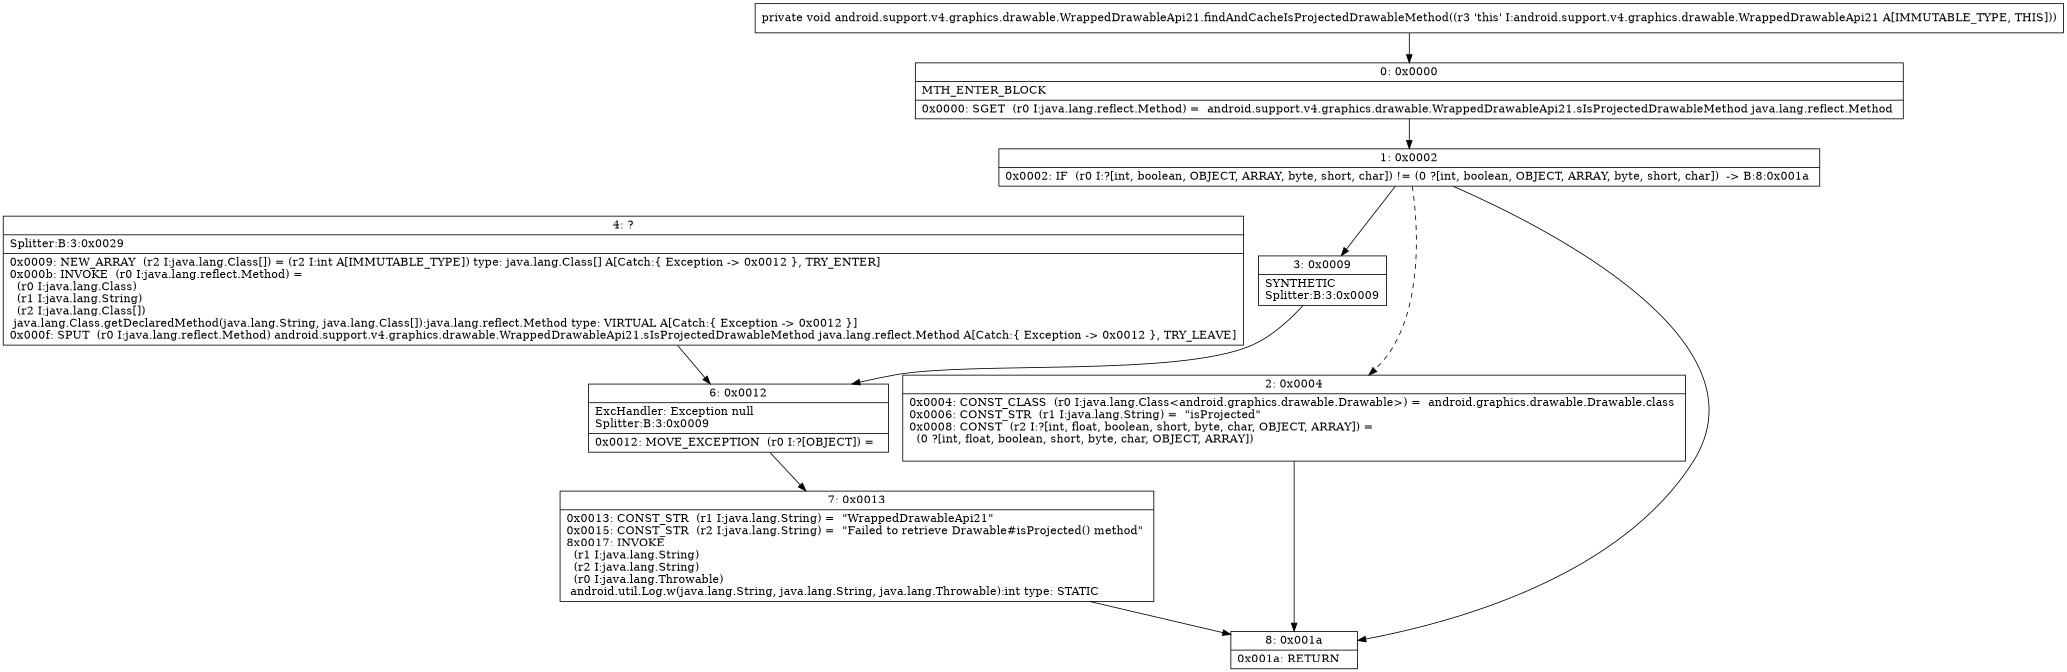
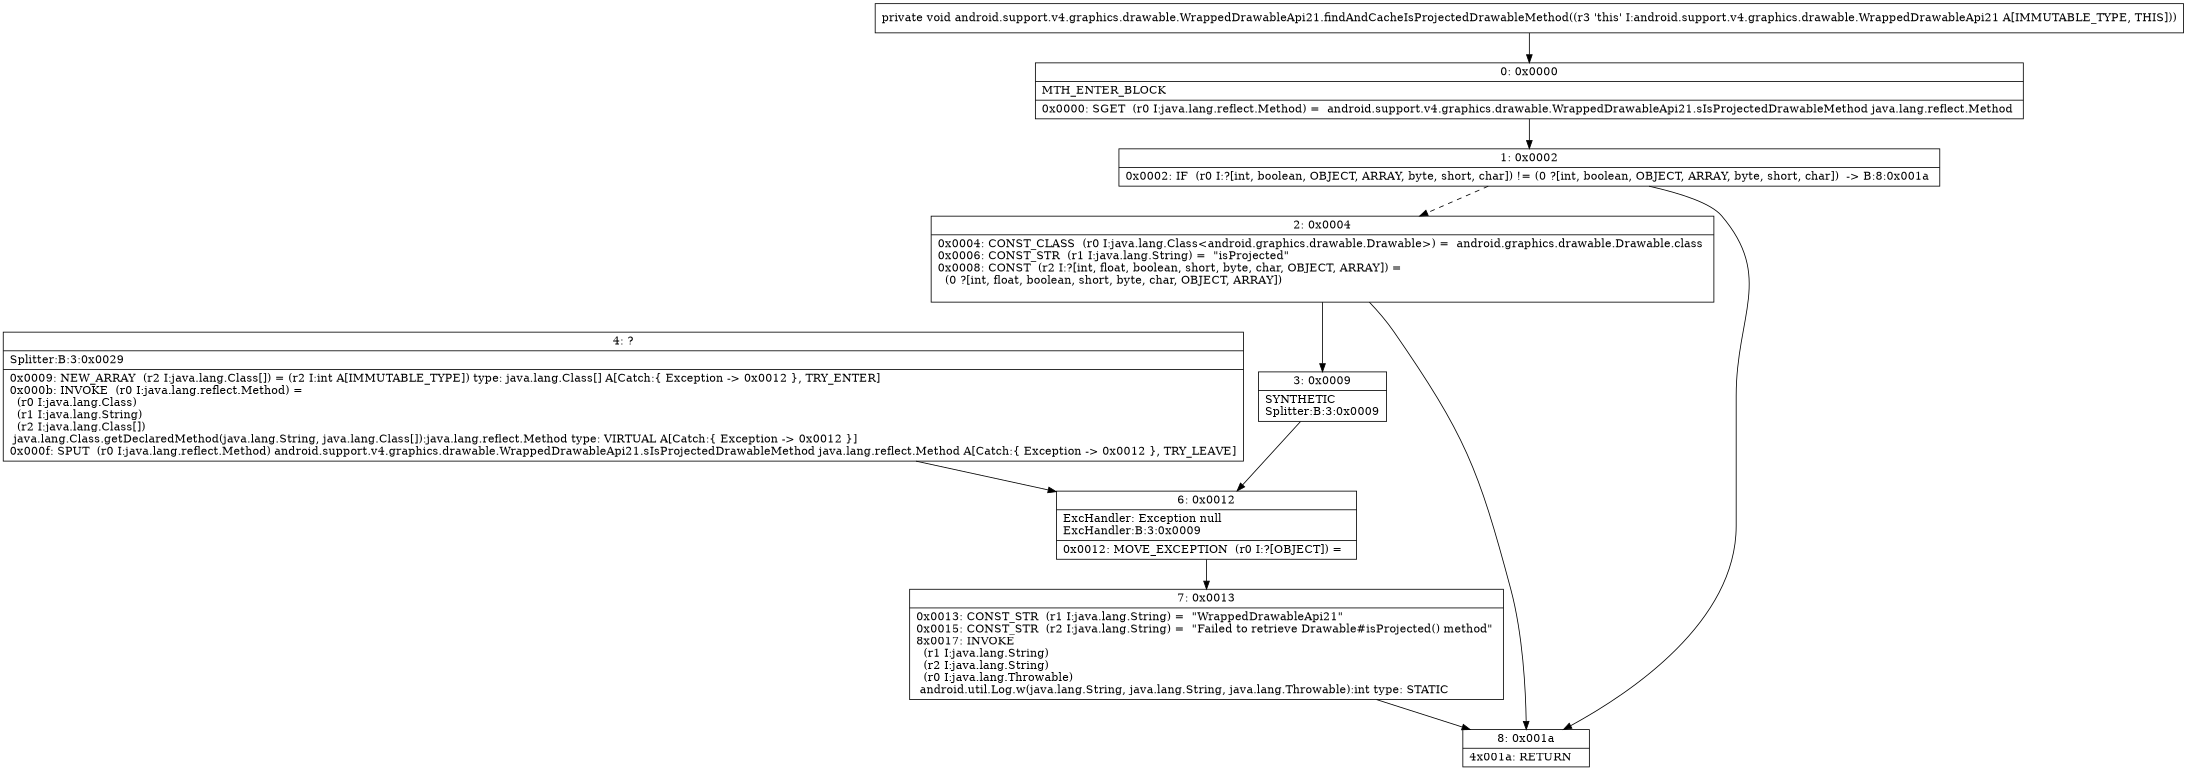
edge "1: 0x0002" -> "3: 0x0009": now "2: 0x0004" -> "3: 0x0009"
node "6: 0x0012": text "Splitter:B:3:0x0009" -> "ExcHandler:B:3:0x0009"
node "8: 0x001a": text "0x001a: RETURN" -> "4x001a: RETURN"
